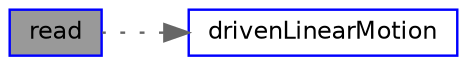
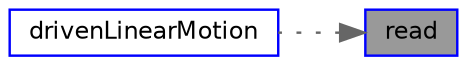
edge "read" -> "drivenLinearMotion": reversed
